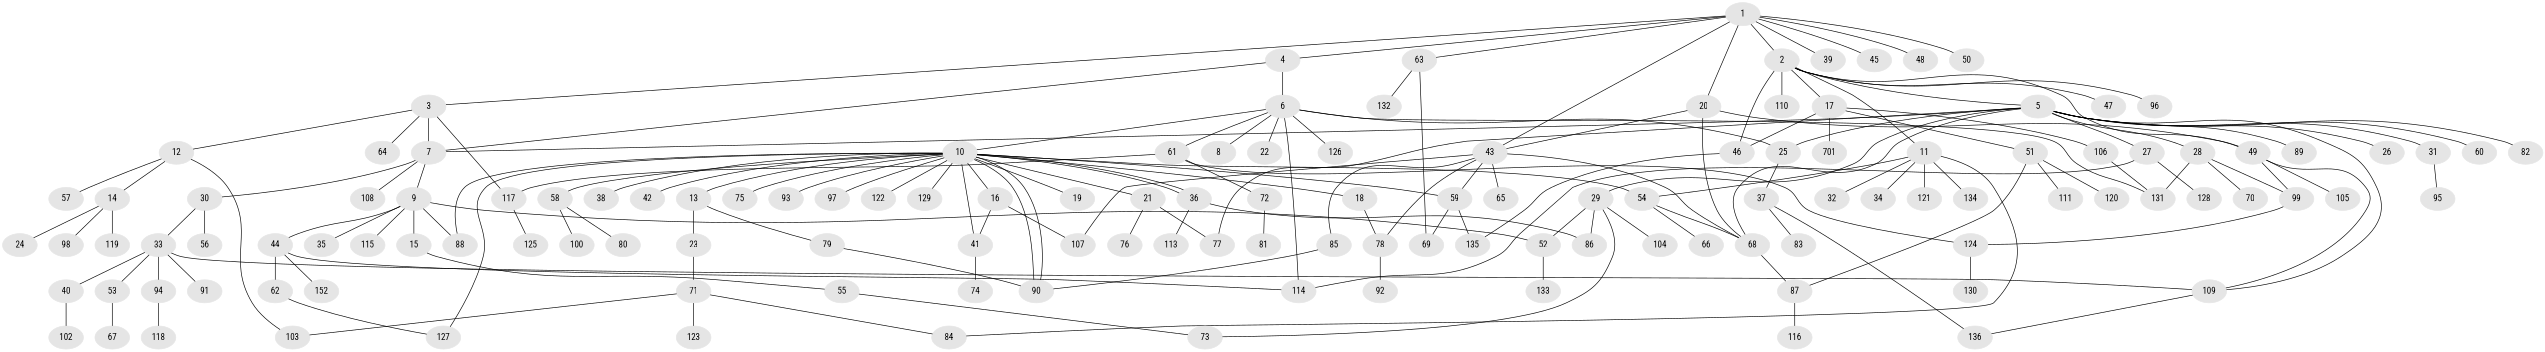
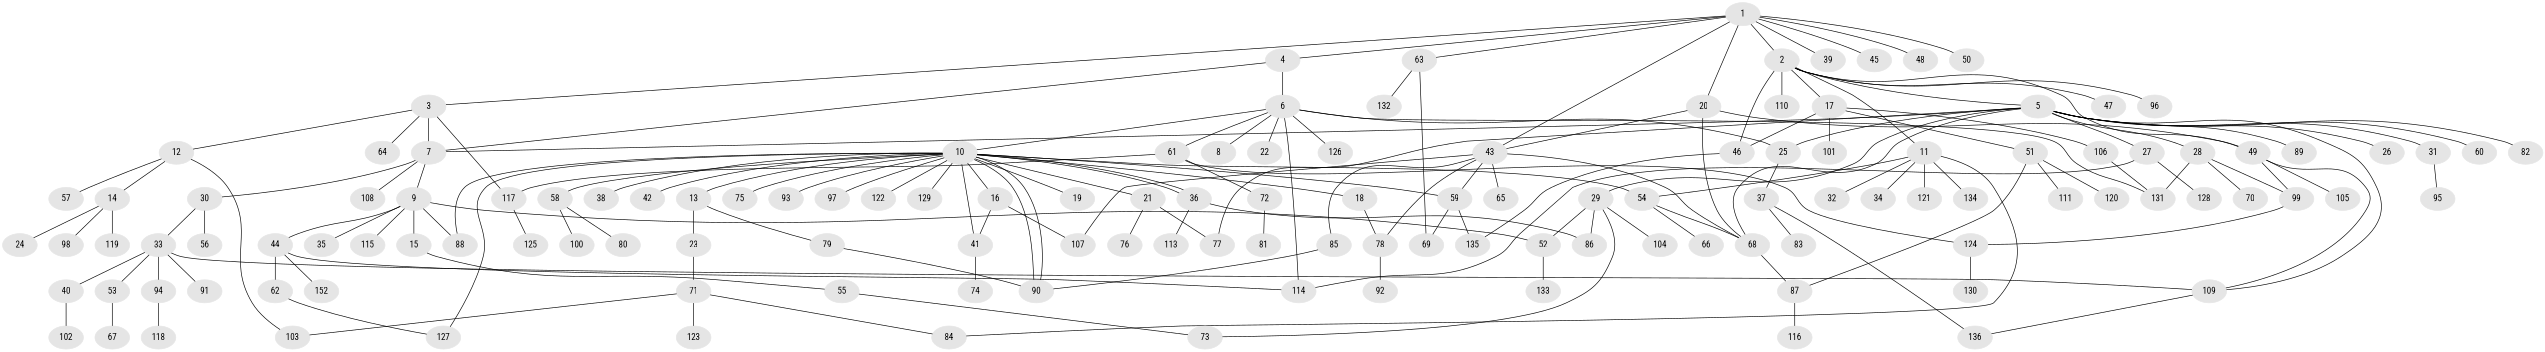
node "701": label "701" -> "101"
